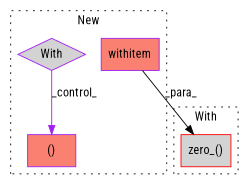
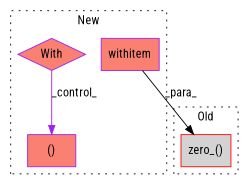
node "With": fillcolor lightgrey -> salmon
cluster "With": label "With" -> "Old"
